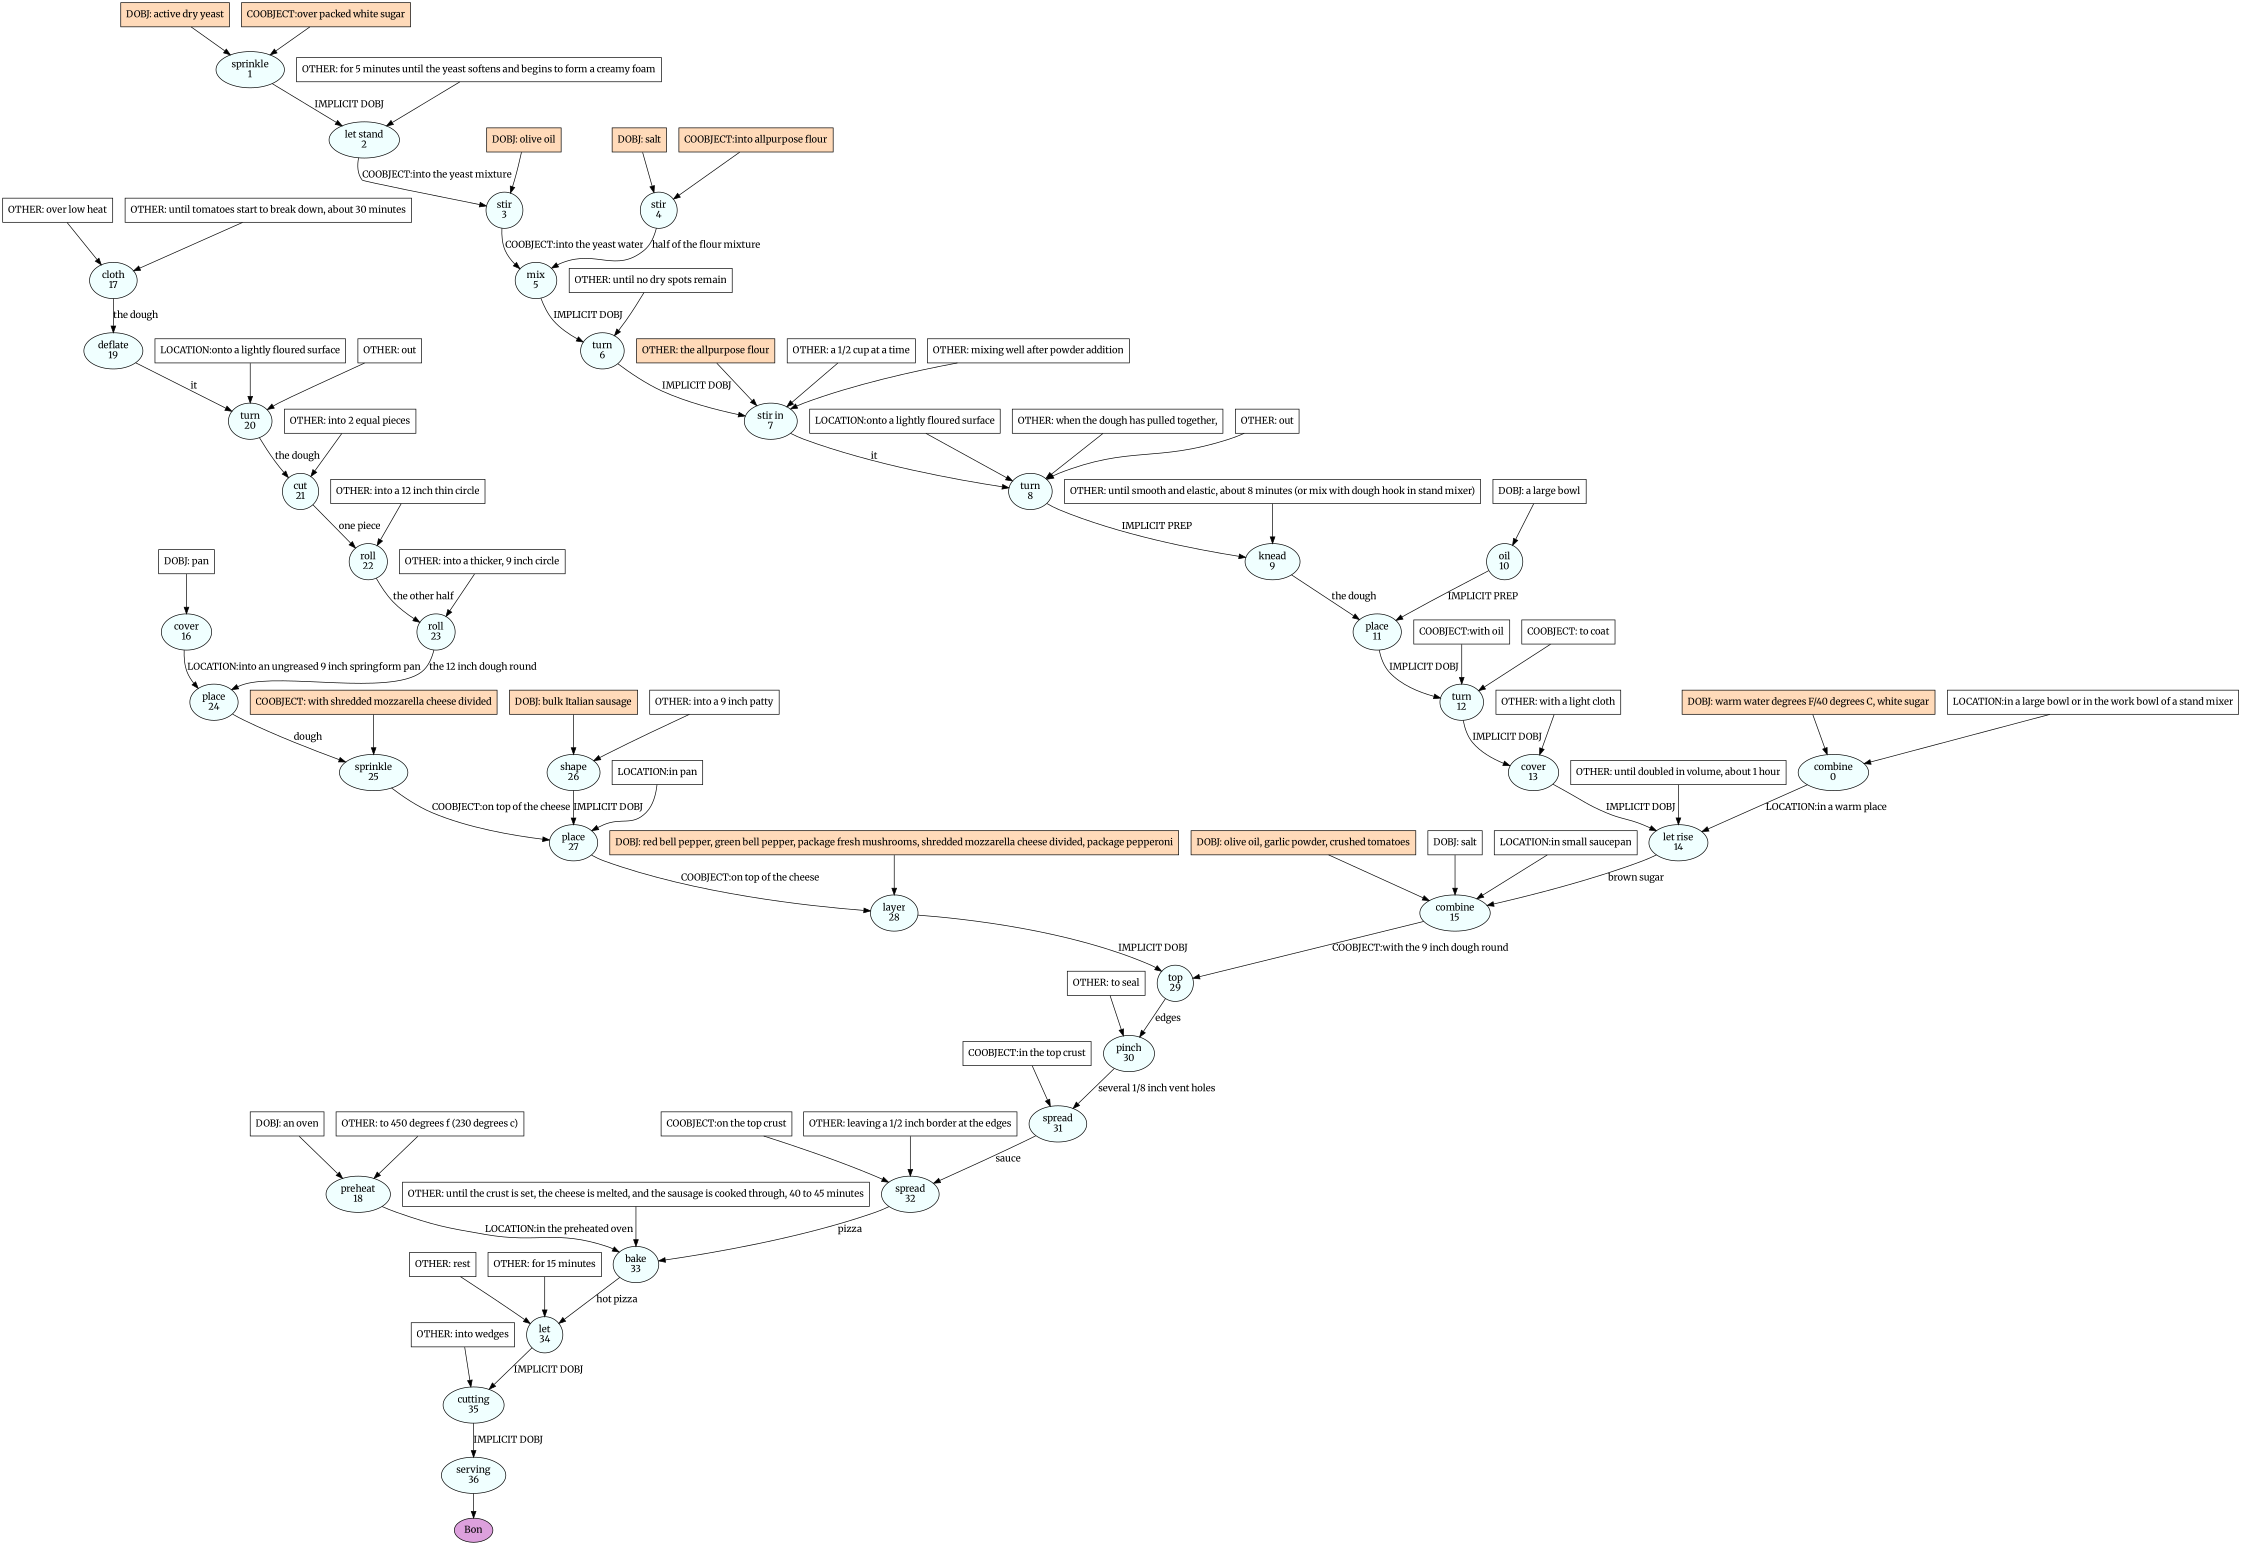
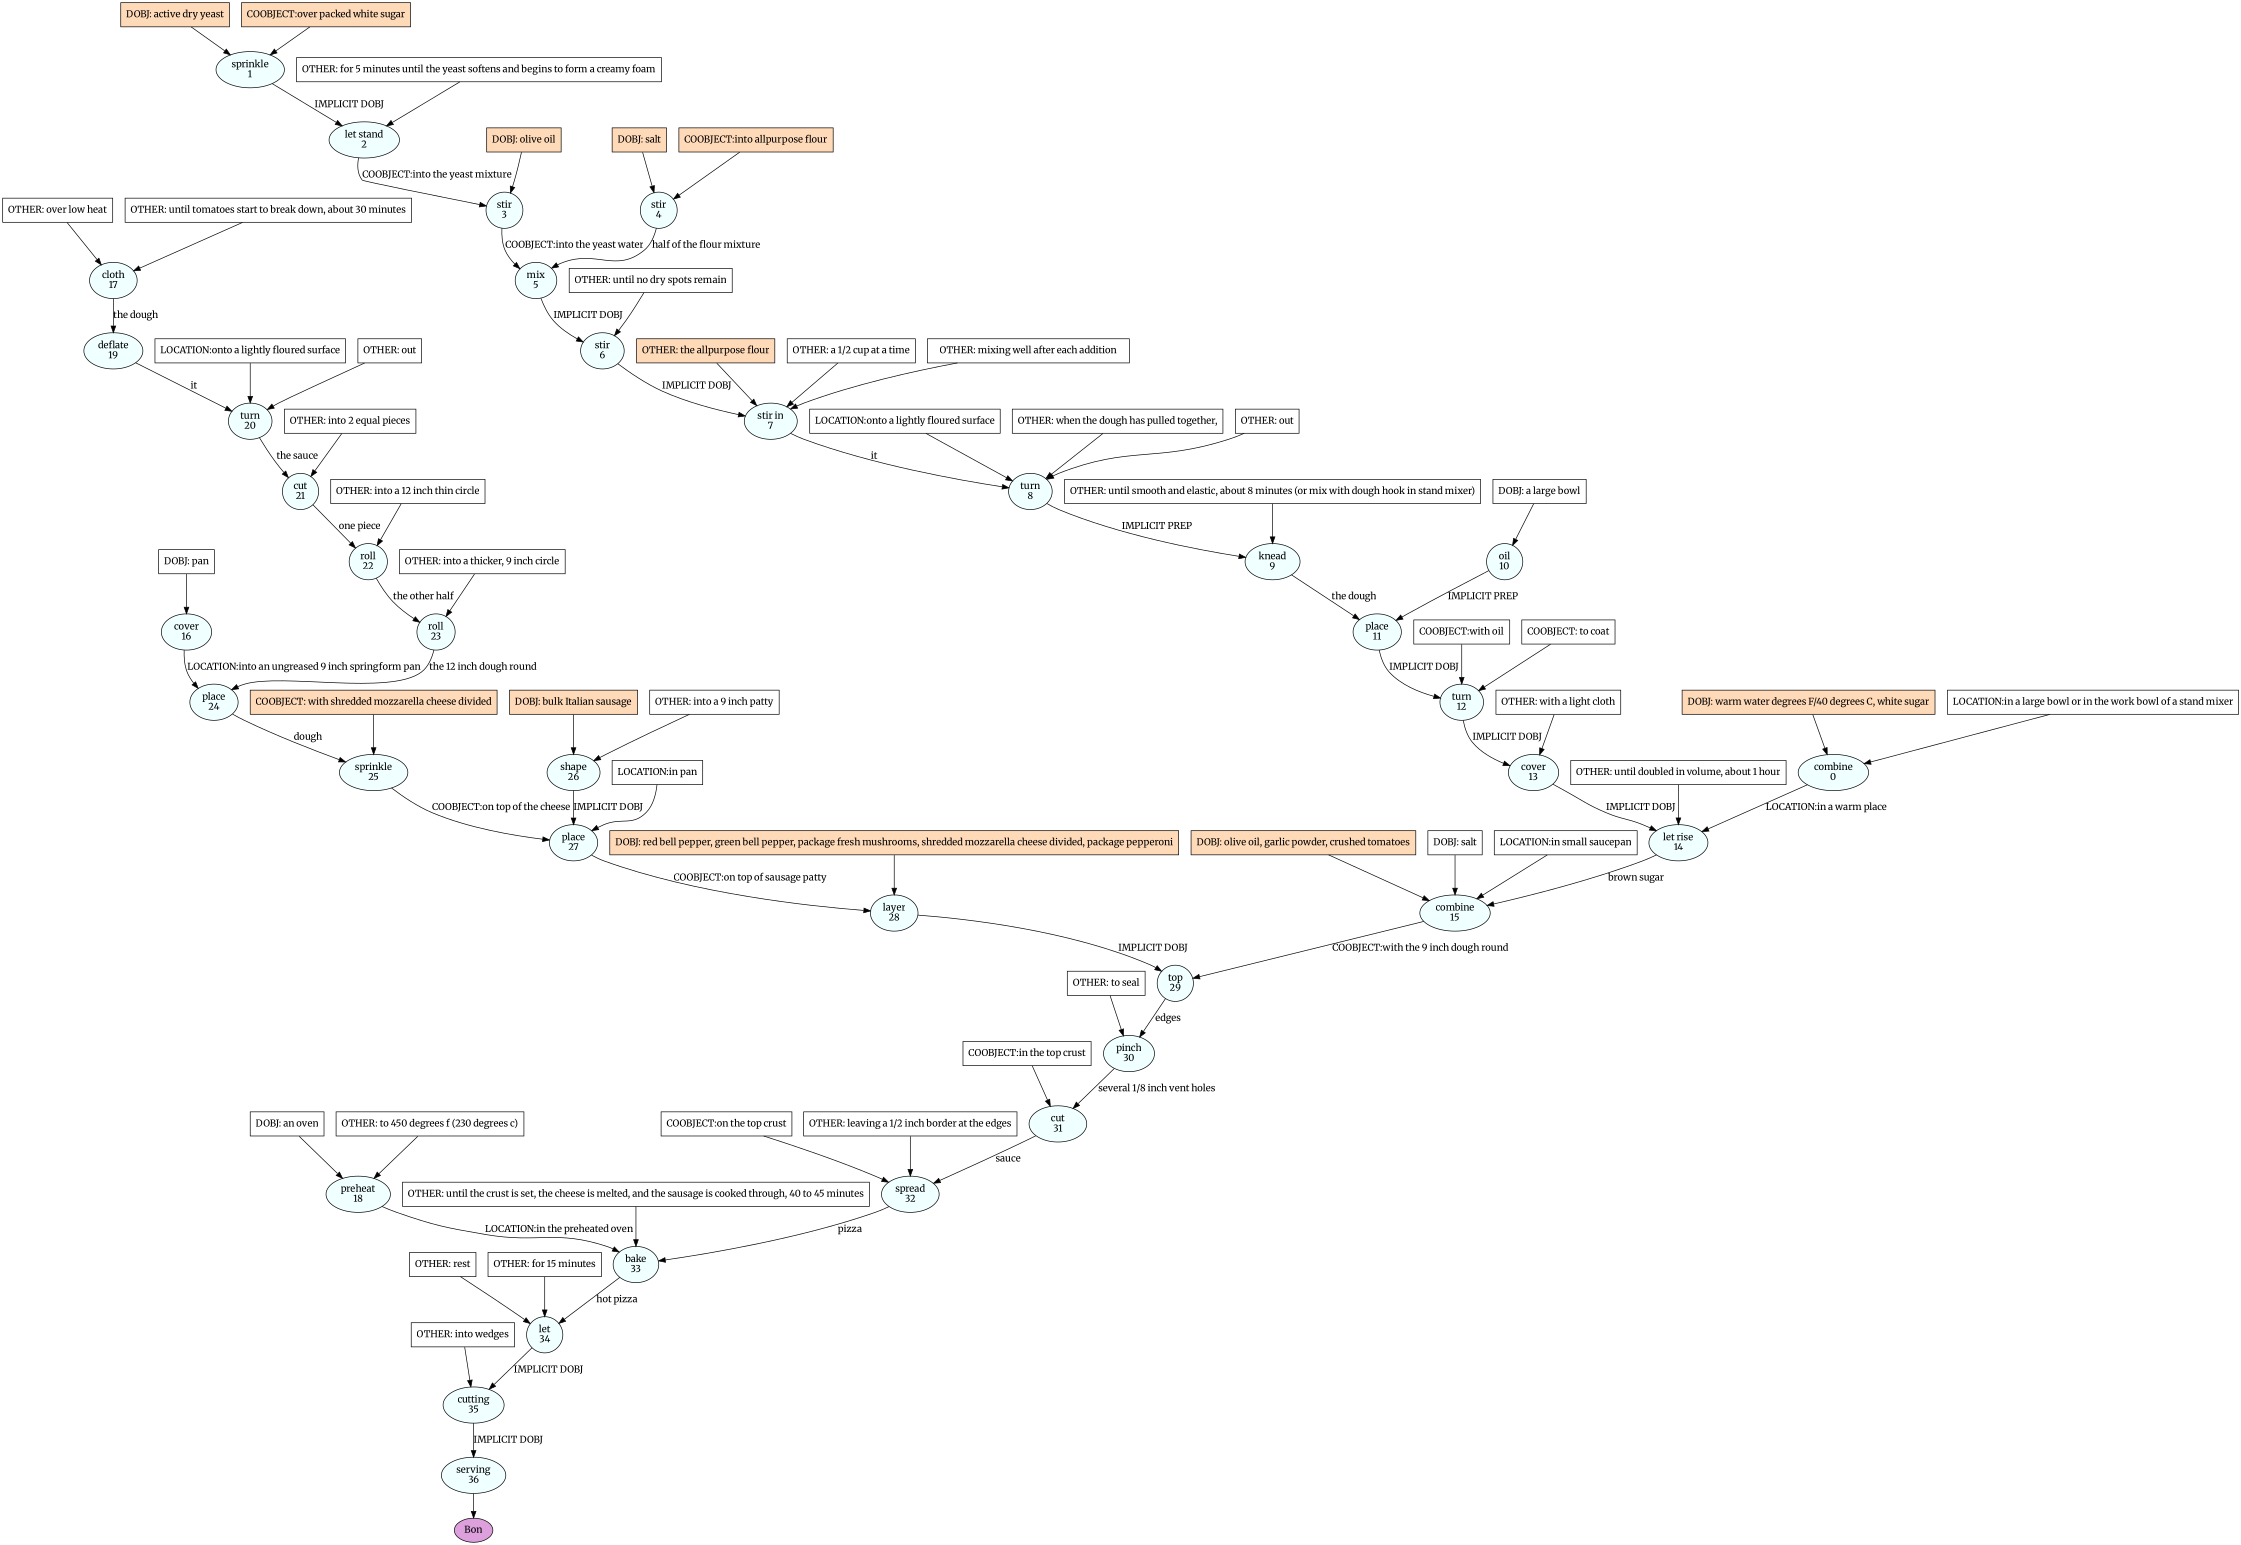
node "turn 6": label "turn 6" -> "stir 6"
node "OTHER: mixing well after powder addition": label "OTHER: mixing well after powder addition" -> "OTHER: mixing well after each addition"
edge "turn 20" -> "cut 21": label "the dough" -> "the sauce"
edge "place 27" -> "layer 28": label "COOBJECT:on top of the cheese" -> "COOBJECT:on top of sausage patty"
node "spread 31": label "spread 31" -> "cut 31"
